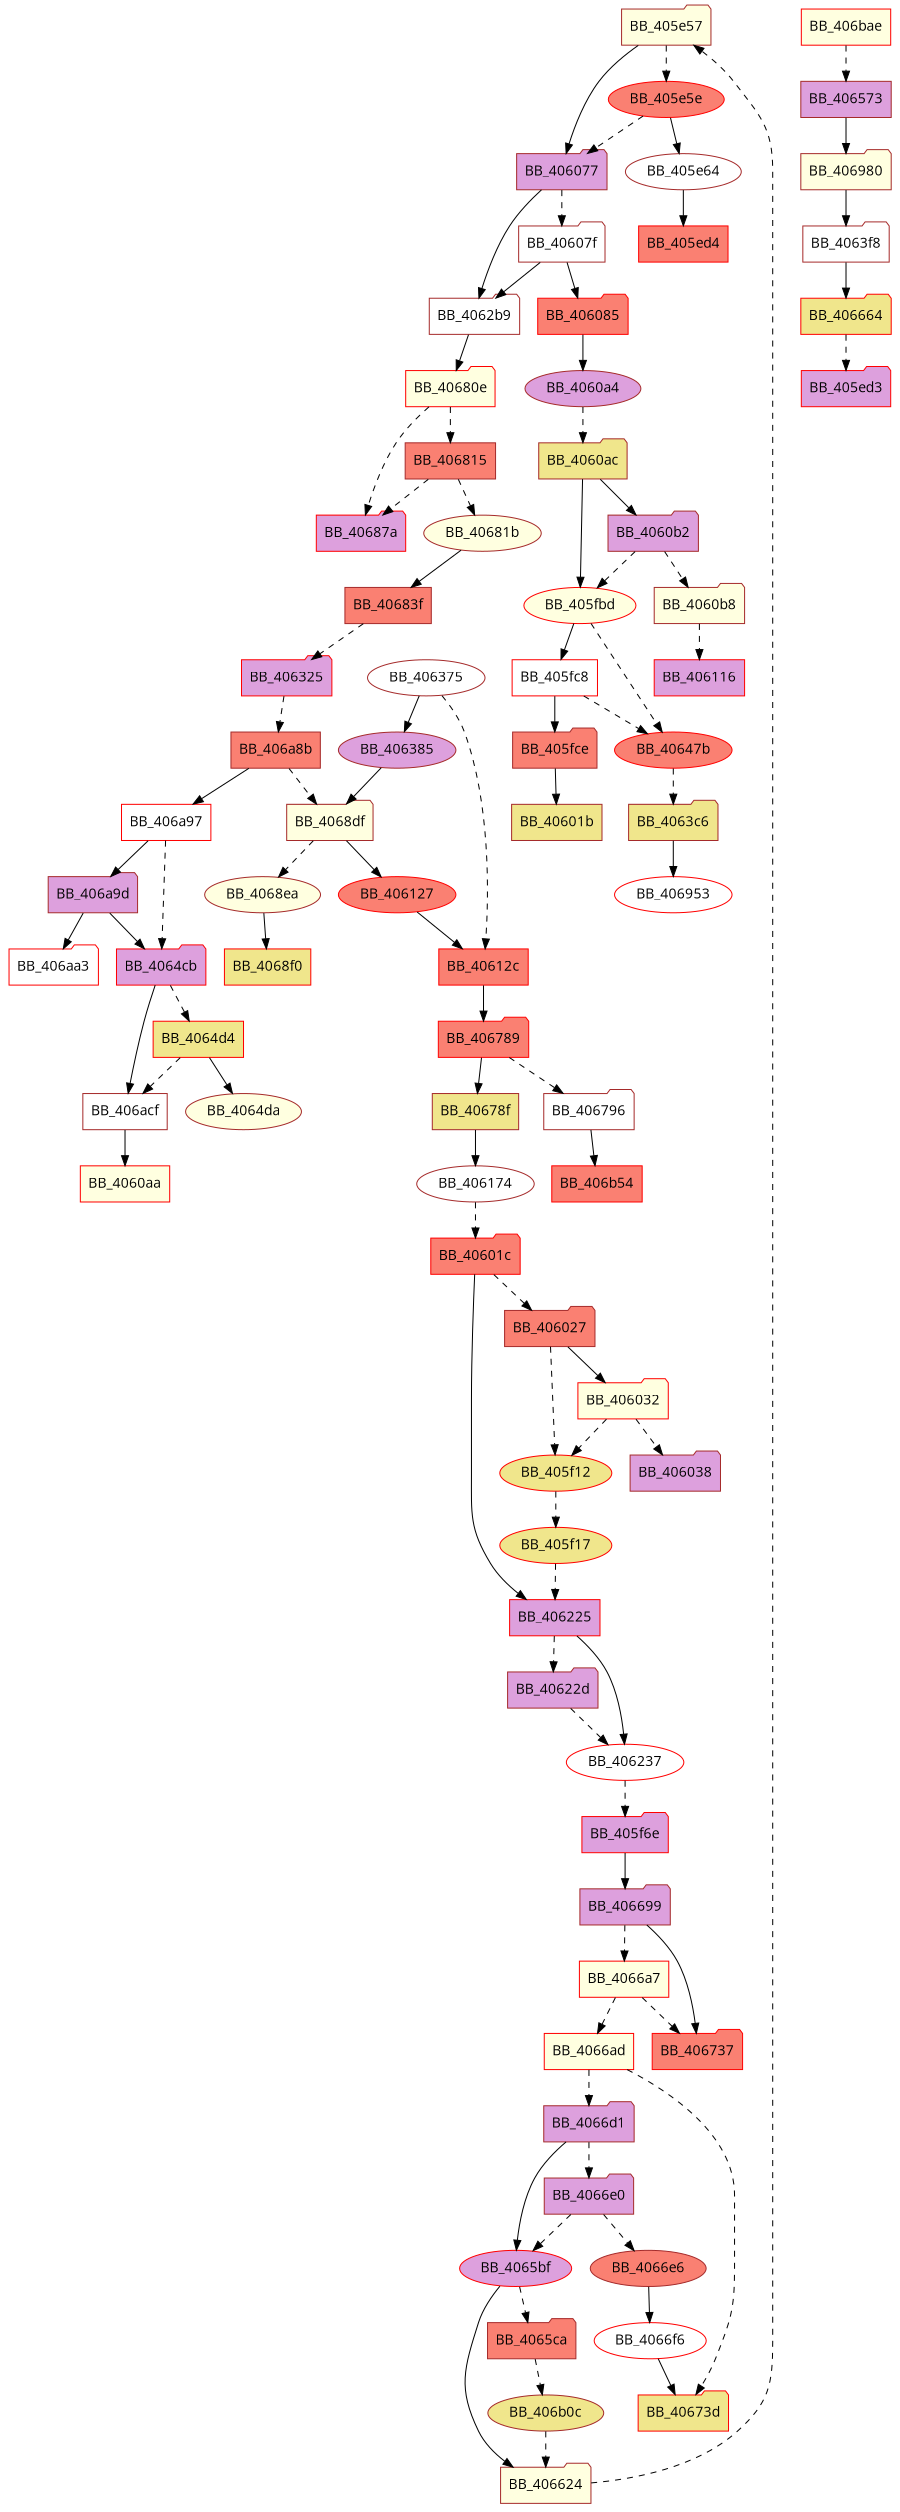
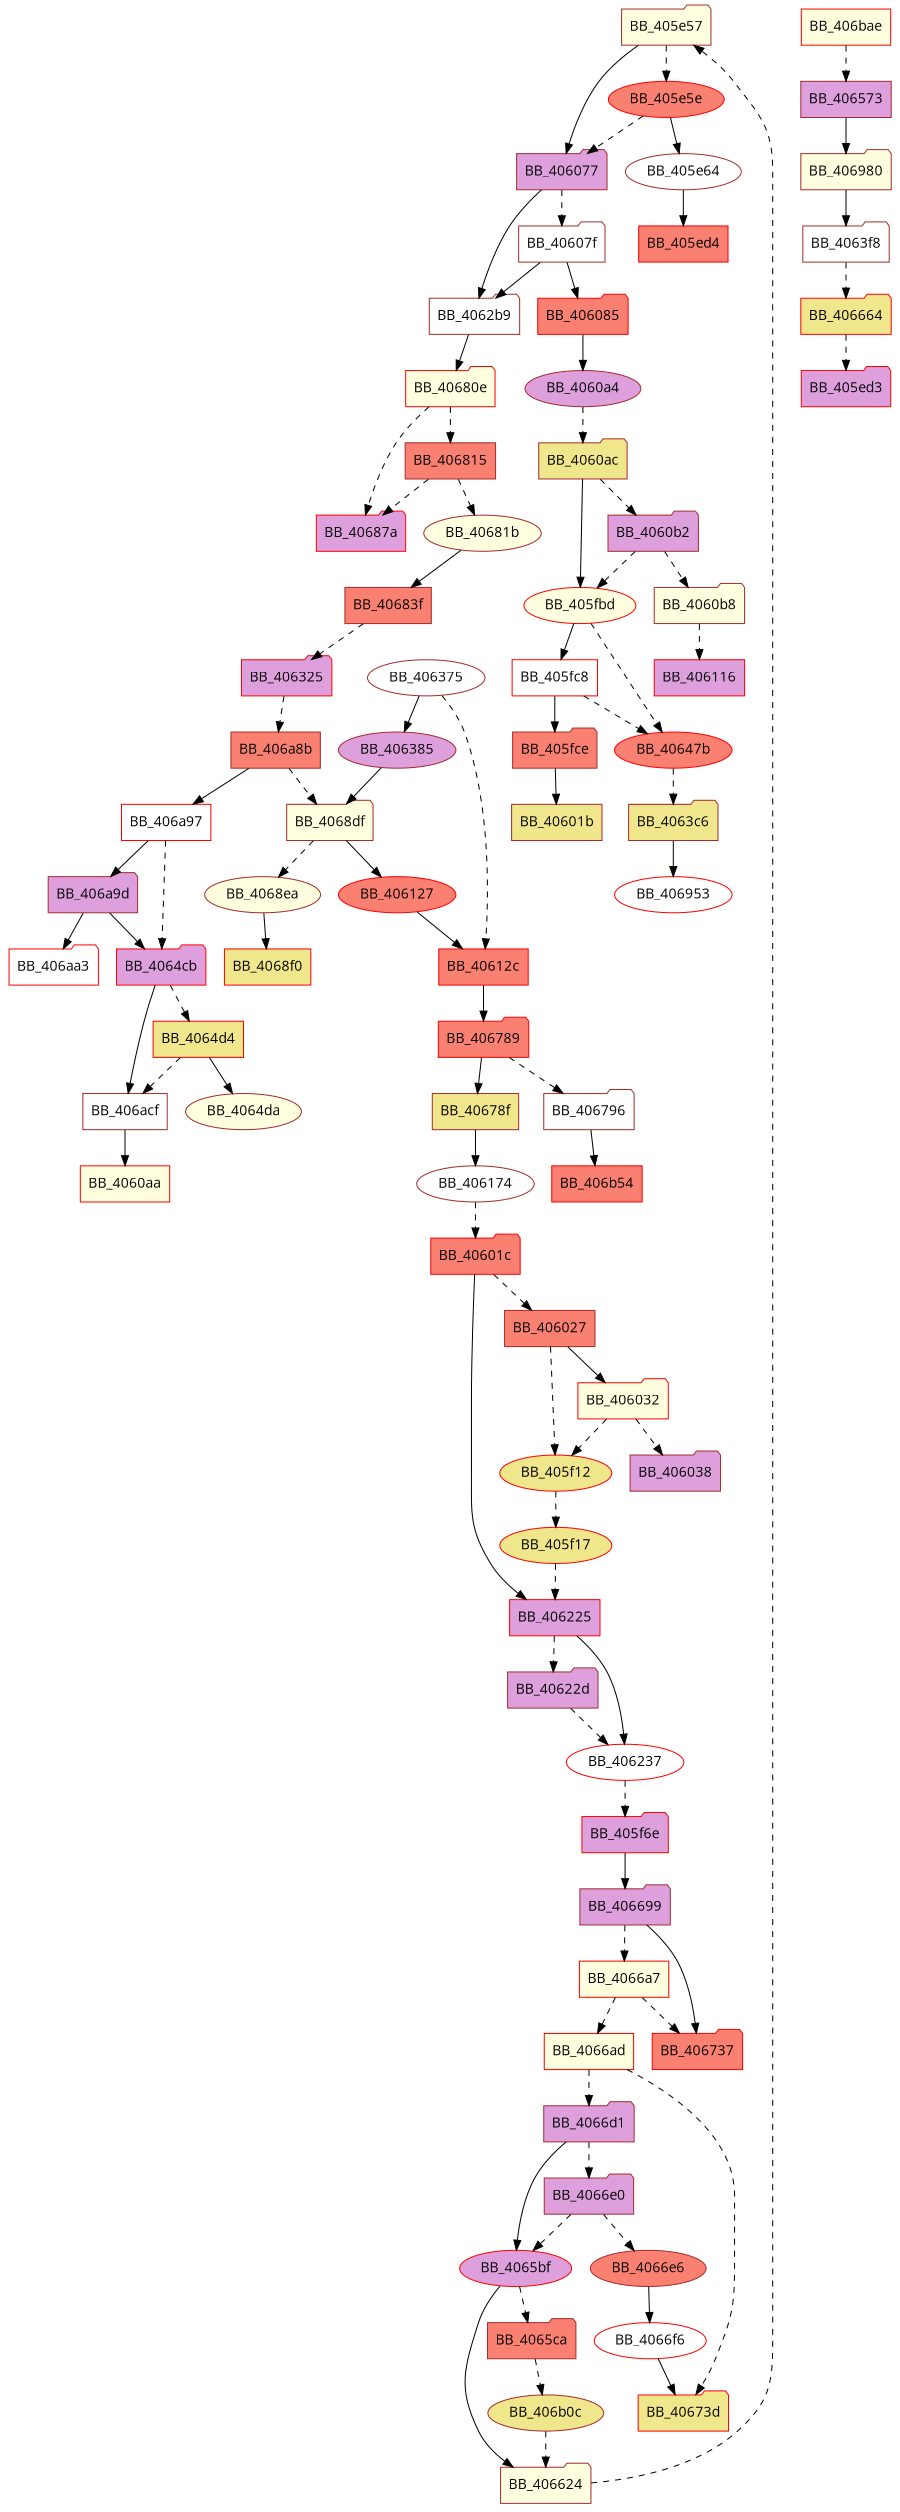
edge "BB_4063f8" -> "BB_406664": style solid -> dashed
edge "BB_4060ac" -> "BB_4060b2": style solid -> dashed
node "BB_406027": shape folder -> box
